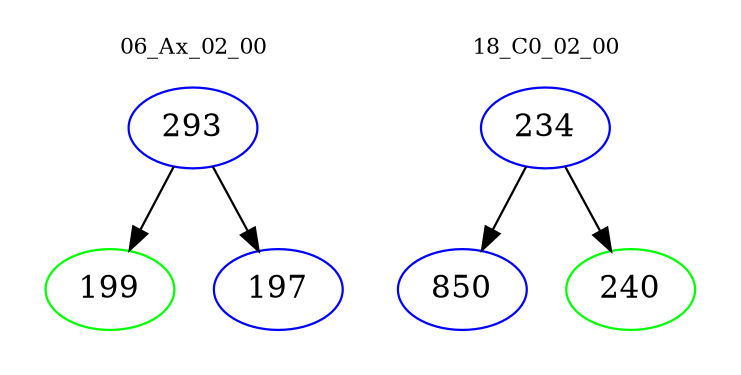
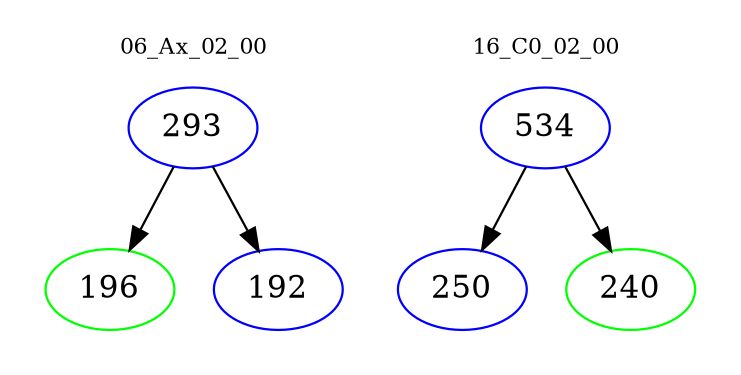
cluster "18_C0_02_00": label "18_C0_02_00" -> "16_C0_02_00"
node "234": label "234" -> "534"
node "199": label "199" -> "196"
node "197": label "197" -> "192"
node "850": label "850" -> "250"
